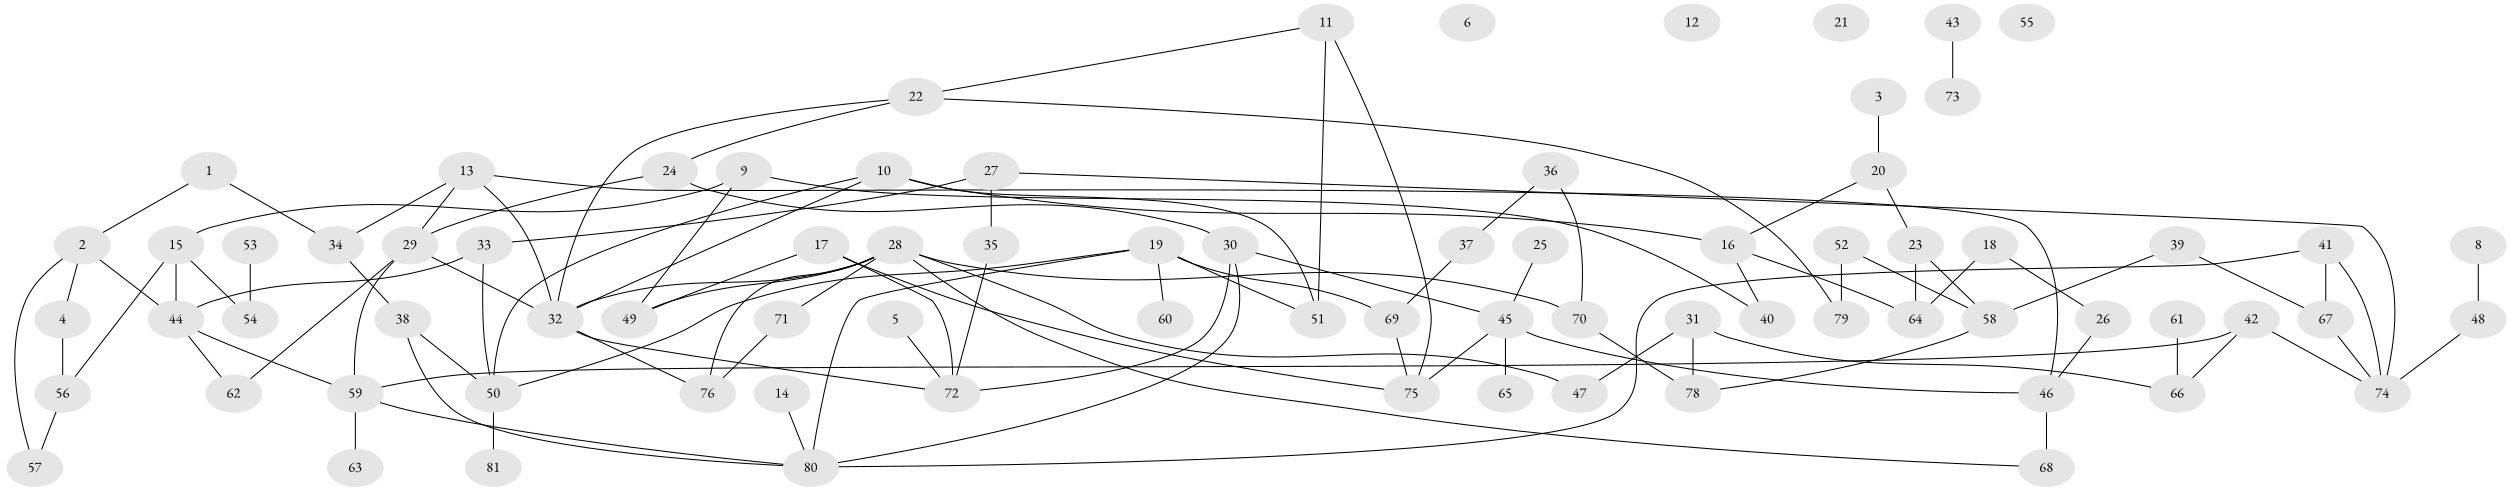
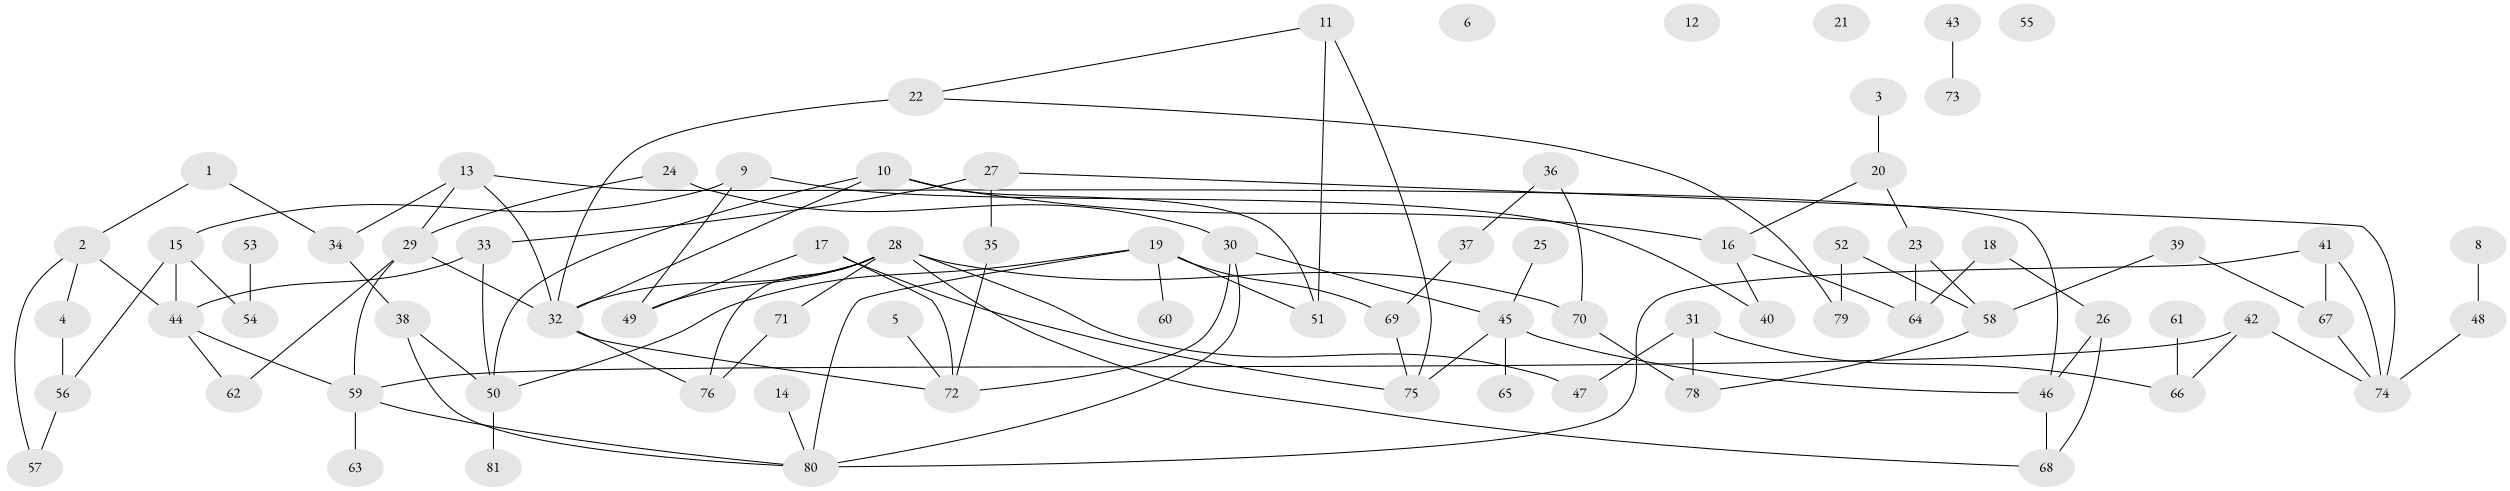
edge "22" -- "24": removed
edge "26" -- "68": added
